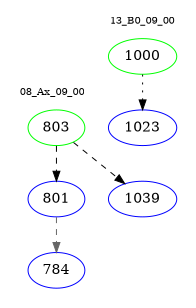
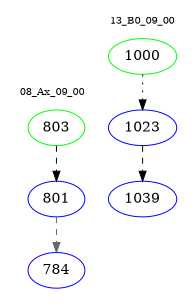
edge "803" -> "1039": now "1023" -> "1039"
